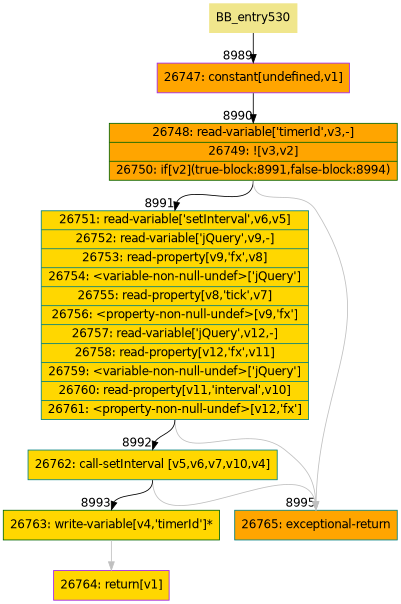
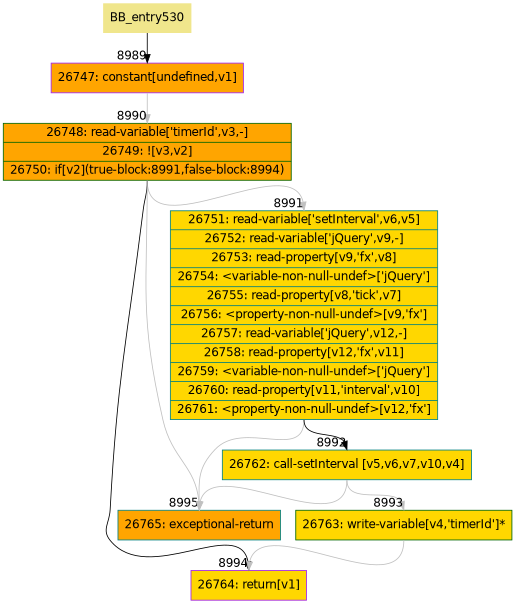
edge "26747: constant[undefined,v1]" -> "26748: read-variable['timerId',v3,-]": color black -> gray
edge "26748: read-variable['timerId',v3,-]" -> "26751: read-variable['setInterval',v6,v5]": color black -> gray
edge "26748: read-variable['timerId',v3,-]" -> "26764: return[v1]": added
edge "26762: call-setInterval [v5,v6,v7,v10,v4]" -> "26763: write-variable[v4,'timerId']*": color black -> gray
